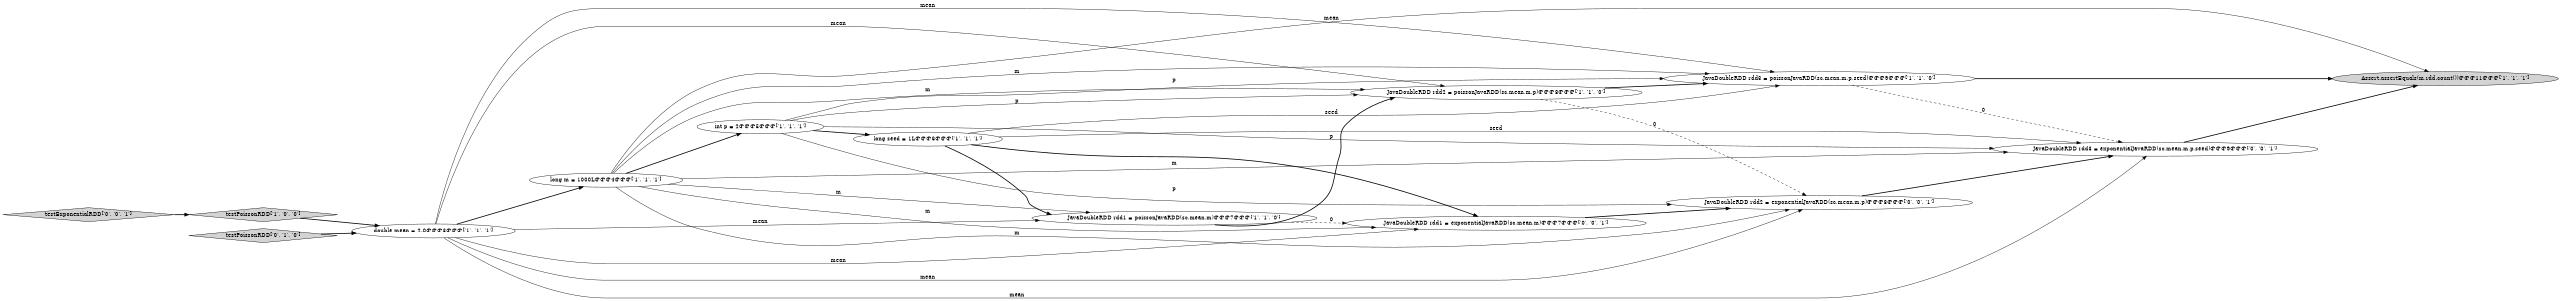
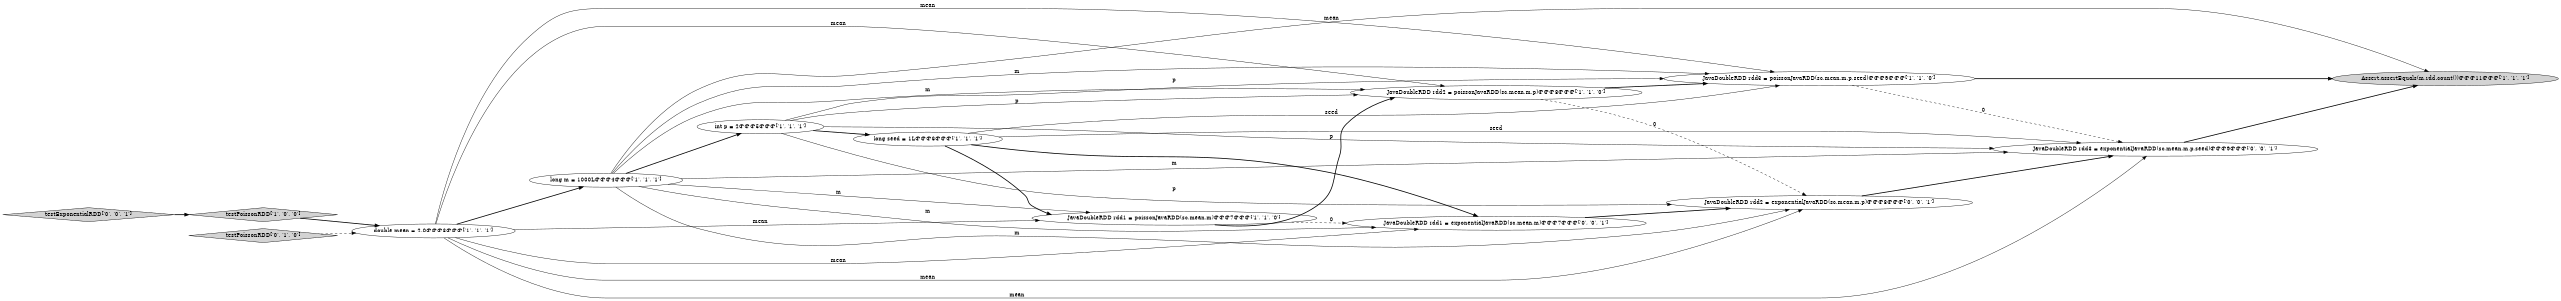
edge "testPoissonRDD['0', '1', '0']" -> "double mean = 2.0@@@3@@@['1', '1', '1']": style bold -> dashed
